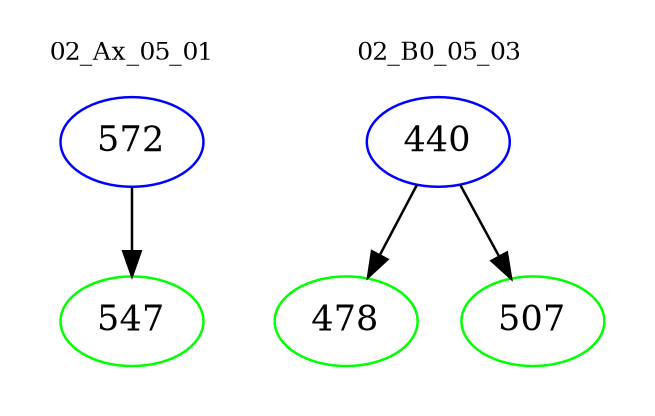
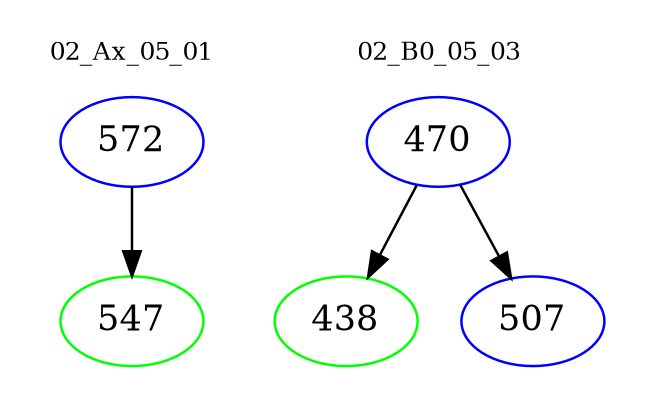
node "440": label "440" -> "470"
node "478": label "478" -> "438"
node "507": color green -> blue
